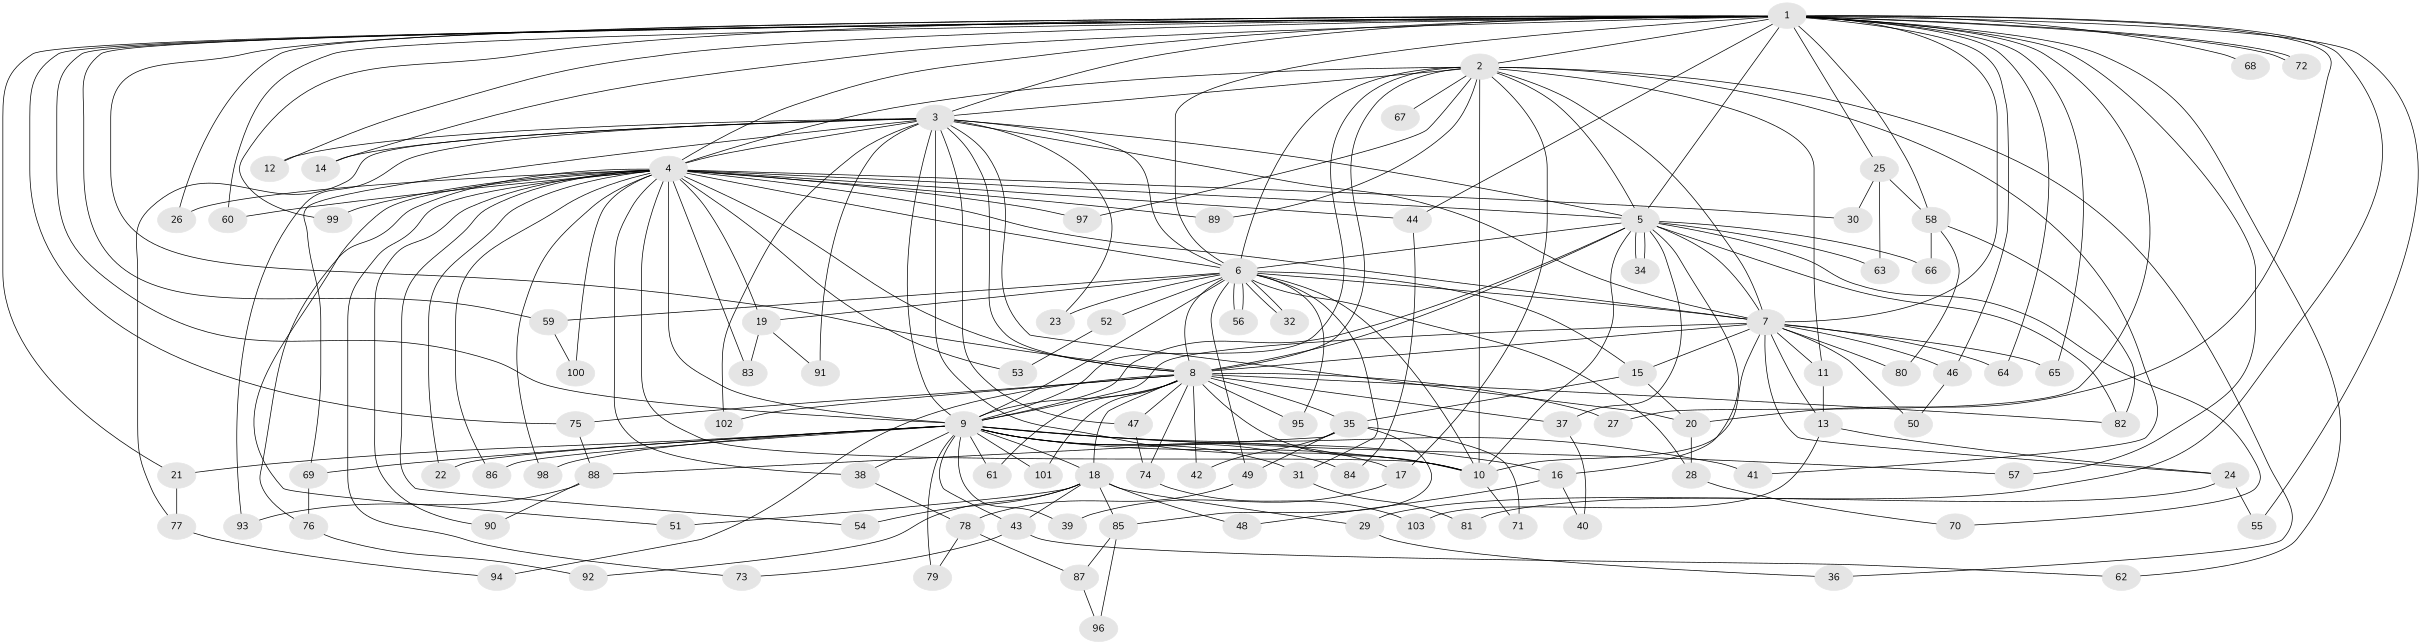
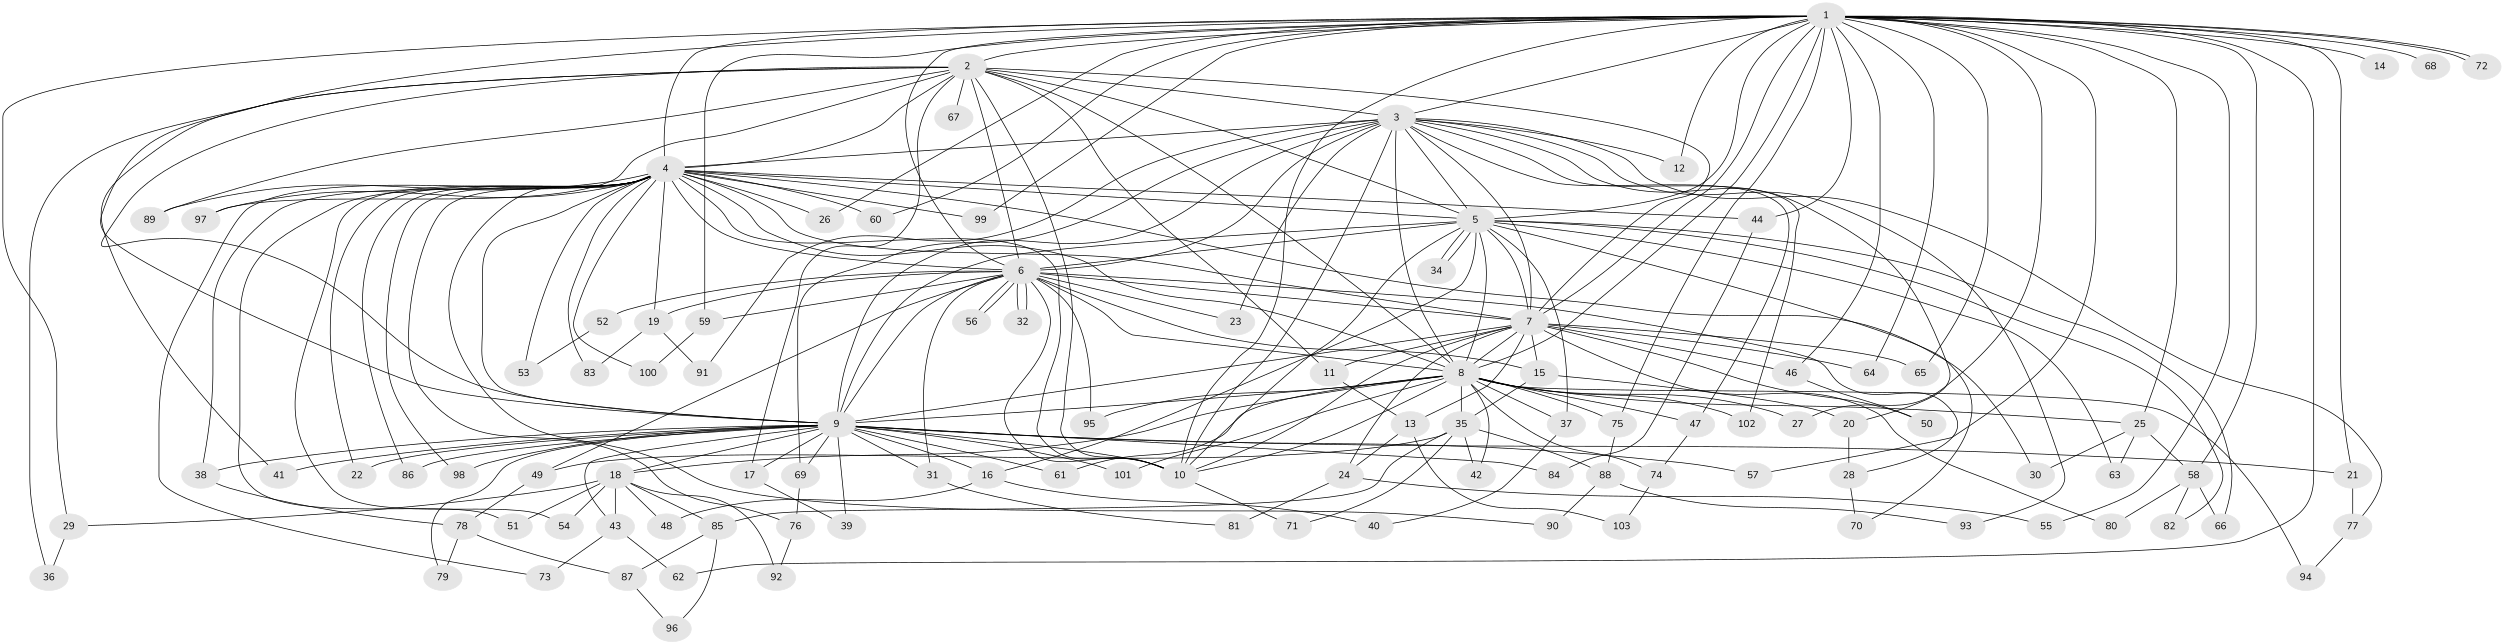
edge "3" -- "14": removed
edge "1" -- "20": now "1" -- "10"
edge "8" -- "82": now "8" -- "25"
